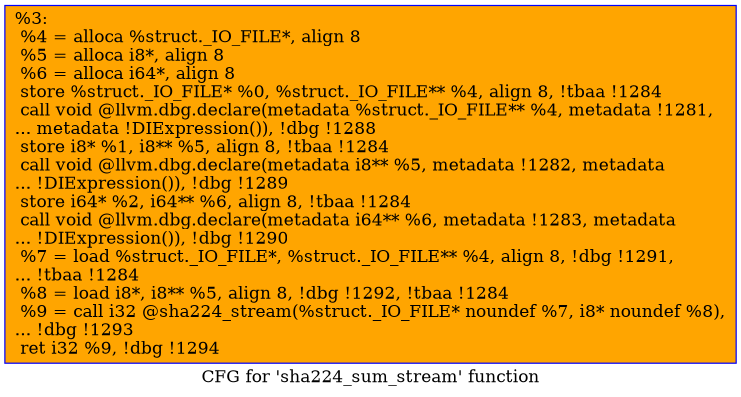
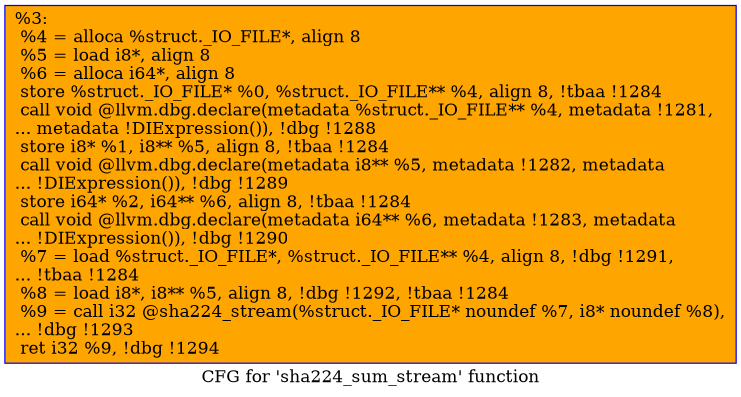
node "%3:": text "%5 = alloca i8*, align 8" -> "%5 = load i8*, align 8"
